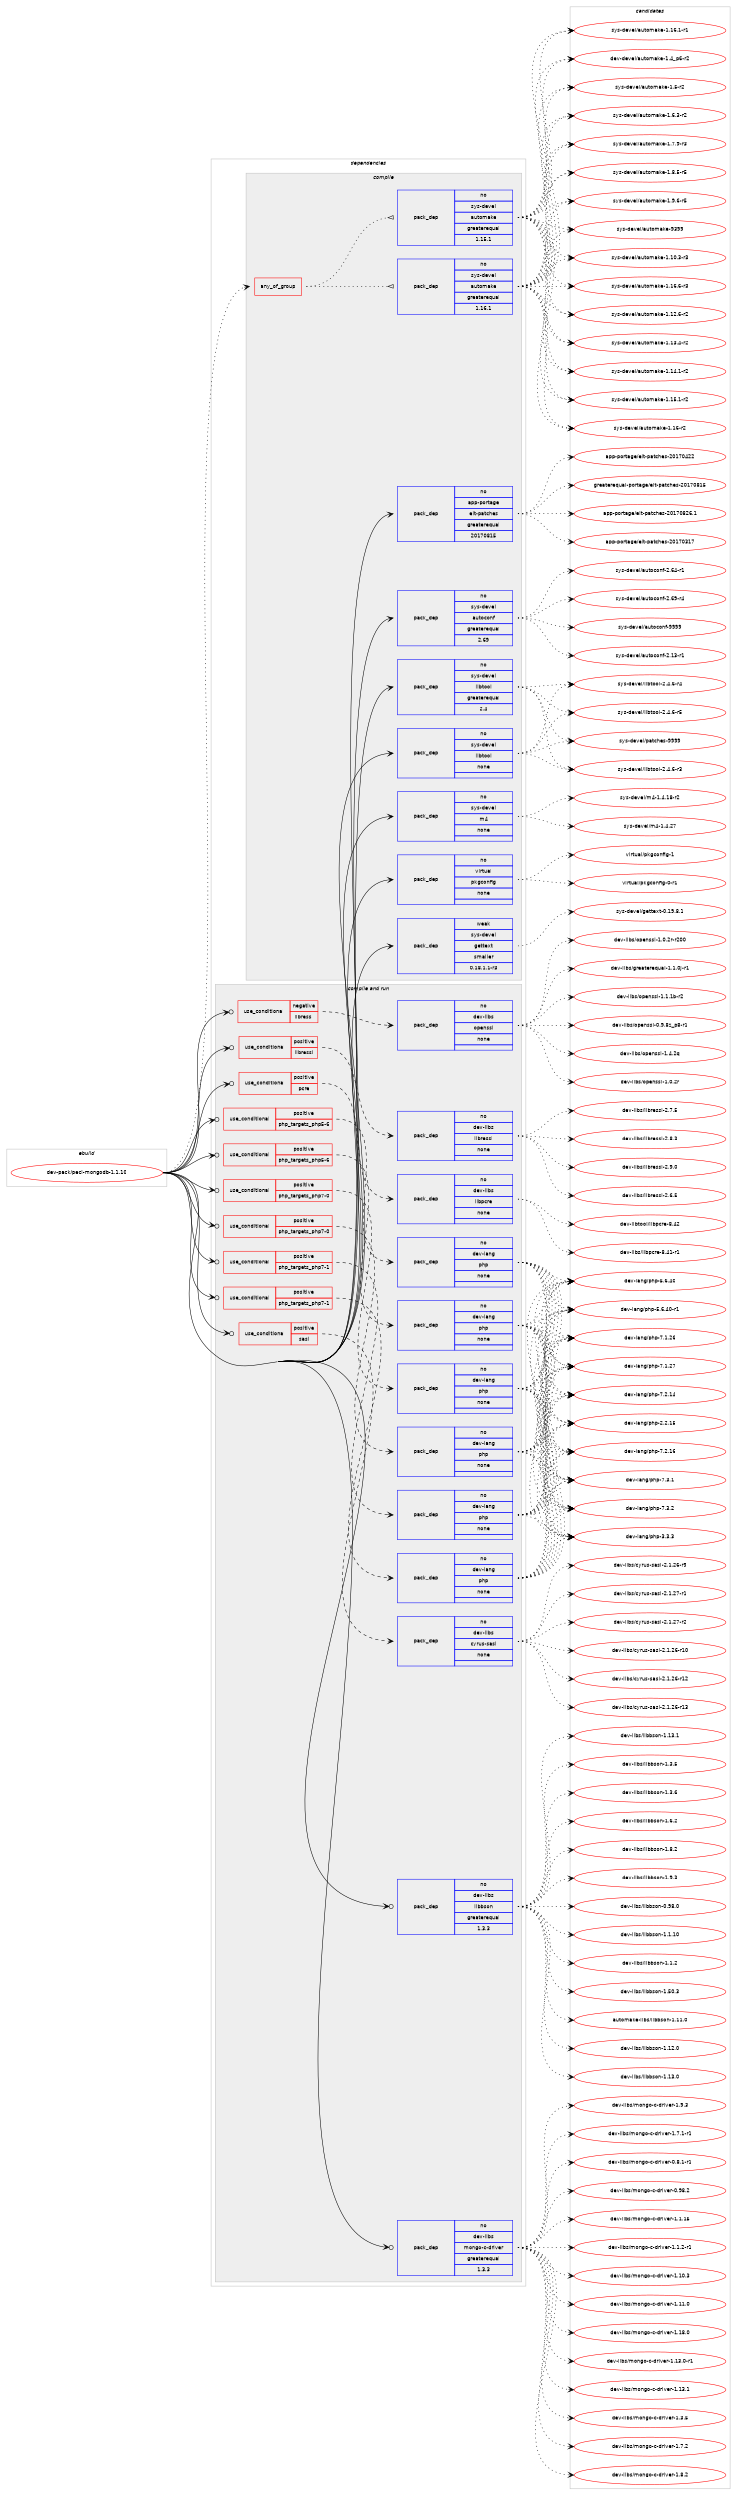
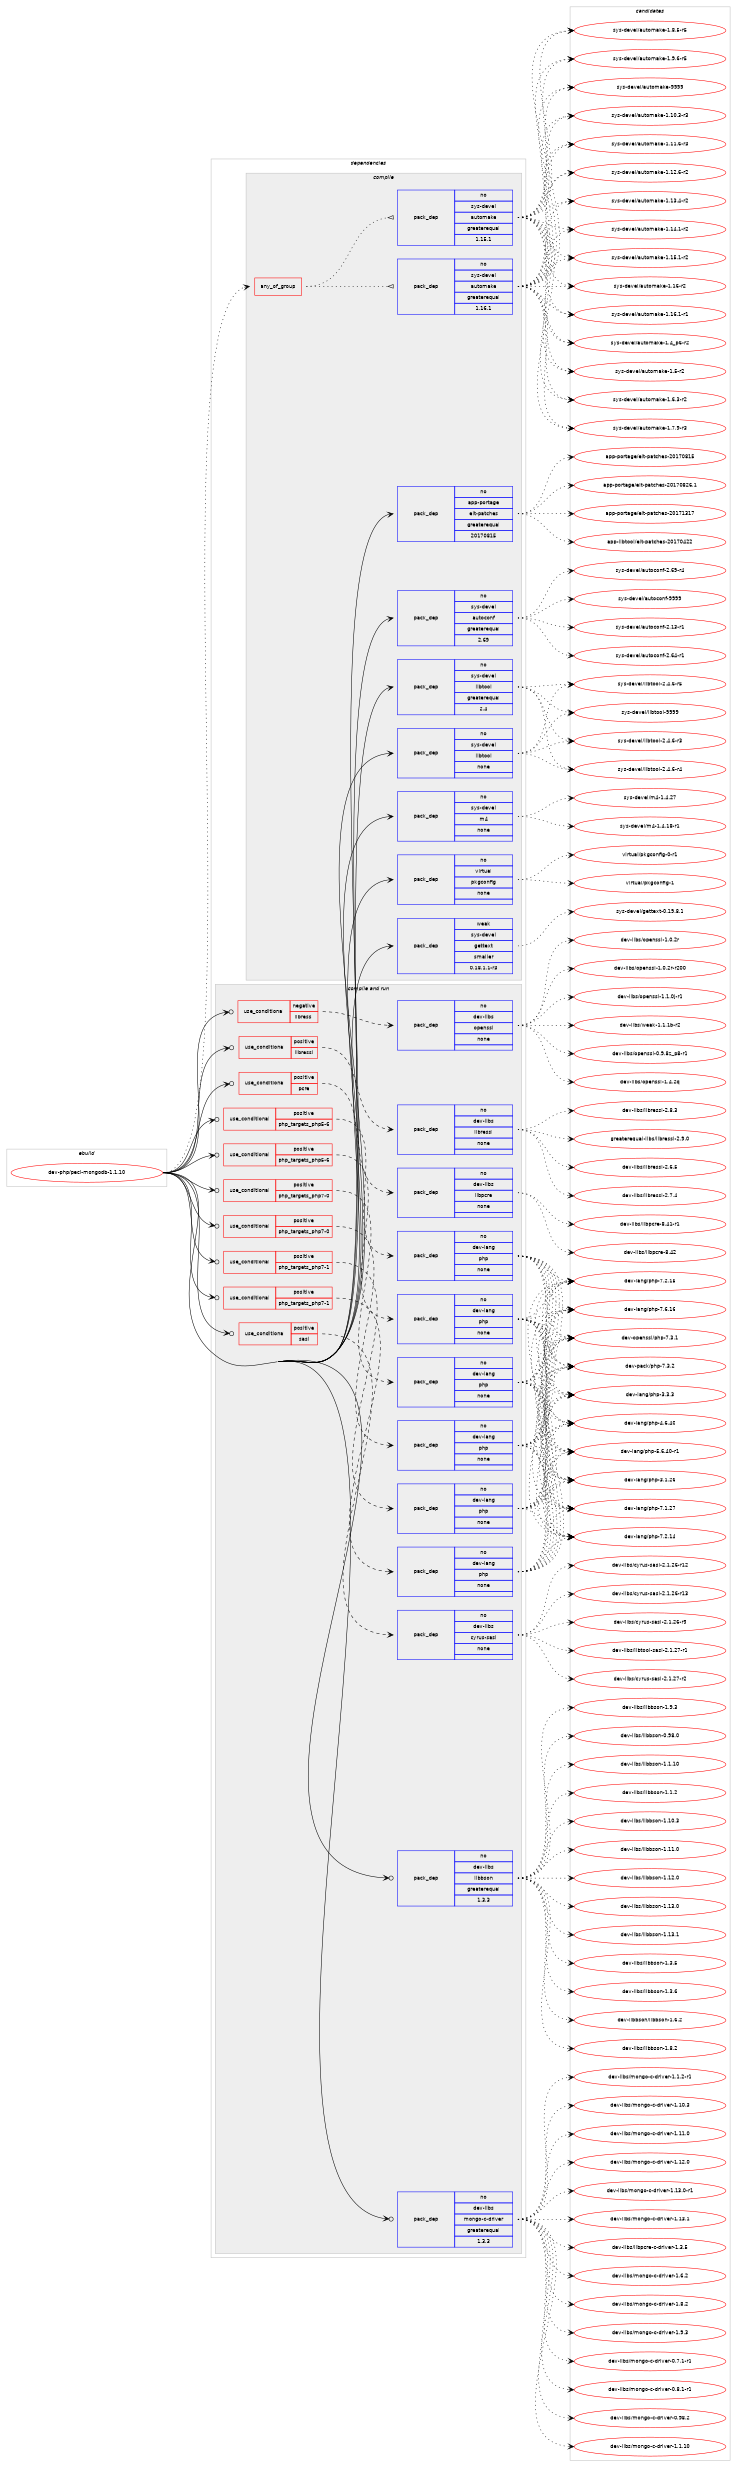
node "dev-devel/automake-1.4_p6-r2": label "dev-devel/automake-1.4_p6-r2" -> "sys-devel/automake-1.4_p6-r2"
node "sys-devel/automake-9399": label "sys-devel/automake-9399" -> "sys-devel/automake-9999"
node "sys-devel/automake-1.16.6-r3": label "sys-devel/automake-1.16.6-r3" -> "sys-devel/automake-1.11.6-r3"
node "app-portage/elt-patches-20170422": label "app-portage/elt-patches-20170422" -> "app-libtool/elt-patches-20170422"
node "greaterequal-portage/elt-patches-20170815": label "greaterequal-portage/elt-patches-20170815" -> "app-portage/elt-patches-20170815"
node "app-portage/elt-patches-20170317": label "app-portage/elt-patches-20170317" -> "app-portage/elt-patches-20171317"
node "sys-devel/patches-9999": label "sys-devel/patches-9999" -> "sys-devel/libtool-9999"
node "sys-devel/m4-1.4.18-r2": label "sys-devel/m4-1.4.18-r2" -> "sys-devel/m4-1.4.18-r1"
node "dev-libs/greaterequal-1.1.0j-r1": label "dev-libs/greaterequal-1.1.0j-r1" -> "dev-libs/openssl-1.1.0j-r1"
node "dev-libs/openssl-1.1.1b-r2": label "dev-libs/openssl-1.1.1b-r2" -> "dev-libs/weak-1.1.1b-r2"
node "dev-libs/libressl-2.7.5": label "dev-libs/libressl-2.7.5" -> "dev-libs/libressl-2.7.4"
node "dev-libs/libressl-2.9.0": label "dev-libs/libressl-2.9.0" -> "greaterequal-libs/libressl-2.9.0"
node "dev-pack/pecl-mongodb-1.1.10": label "dev-pack/pecl-mongodb-1.1.10" -> "dev-php/pecl-mongodb-1.1.10"
node "dev-libtool/libpcre-8.42": label "dev-libtool/libpcre-8.42" -> "dev-libs/libpcre-8.42"
node "dev-lang/php-5.6.40": label "dev-lang/php-5.6.40" -> "dev-lang/php-4.6.40"
node "dev-lang/php-7.1.26": label "dev-lang/php-7.1.26" -> "dev-lang/php-3.1.26"
node "dev-lang/php-2.2.15": label "dev-lang/php-2.2.15" -> "dev-lang/php-7.2.15"
node "dev-lang/php-7.2.16": label "dev-lang/php-7.2.16" -> "dev-lang/php-7.6.16"
node "dev-lang/php-7.3.1": label "dev-lang/php-7.3.1" -> "dev-openssl/php-7.3.1"
node "dev-lang/php-7.3.2": label "dev-lang/php-7.3.2" -> "dev-pack/php-7.3.2"
node "dev-libs/cyrus-sasl-2.1.27-r1": label "dev-libs/cyrus-sasl-2.1.27-r1" -> "dev-libs/libtool-sasl-2.1.27-r1"
node "dev-libs/cyrus-sasl-2.1.26-r10": removed
node "dev-libs/libbson-1.6.2": label "dev-libs/libbson-1.6.2" -> "dev-libbson/libbson-1.6.2"
node "dev-libs/libbson-1.50.3": label "dev-libs/libbson-1.50.3" -> "dev-libs/libbson-1.10.3"
node "automake-libs/libbson-1.11.0": label "automake-libs/libbson-1.11.0" -> "dev-libs/libbson-1.11.0"
node "dev-libs/mongo-c-driver-1.7.1-r1": label "dev-libs/mongo-c-driver-1.7.1-r1" -> "dev-libs/mongo-c-driver-0.7.1-r1"
node "dev-libs/mongo-c-driver-1.1.15": label "dev-libs/mongo-c-driver-1.1.15" -> "dev-libs/mongo-c-driver-1.1.10"
node "dev-libs/mongo-c-driver-1.18.0": label "dev-libs/mongo-c-driver-1.18.0" -> "dev-libs/mongo-c-driver-1.12.0"
node "dev-libs/mongo-c-driver-1.3.5": label "dev-libs/mongo-c-driver-1.3.5" -> "dev-libs/libpcre-c-driver-1.3.5"
node "dev-libs/mongo-c-driver-1.7.2": label "dev-libs/mongo-c-driver-1.7.2" -> "dev-libs/mongo-c-driver-1.6.2"
